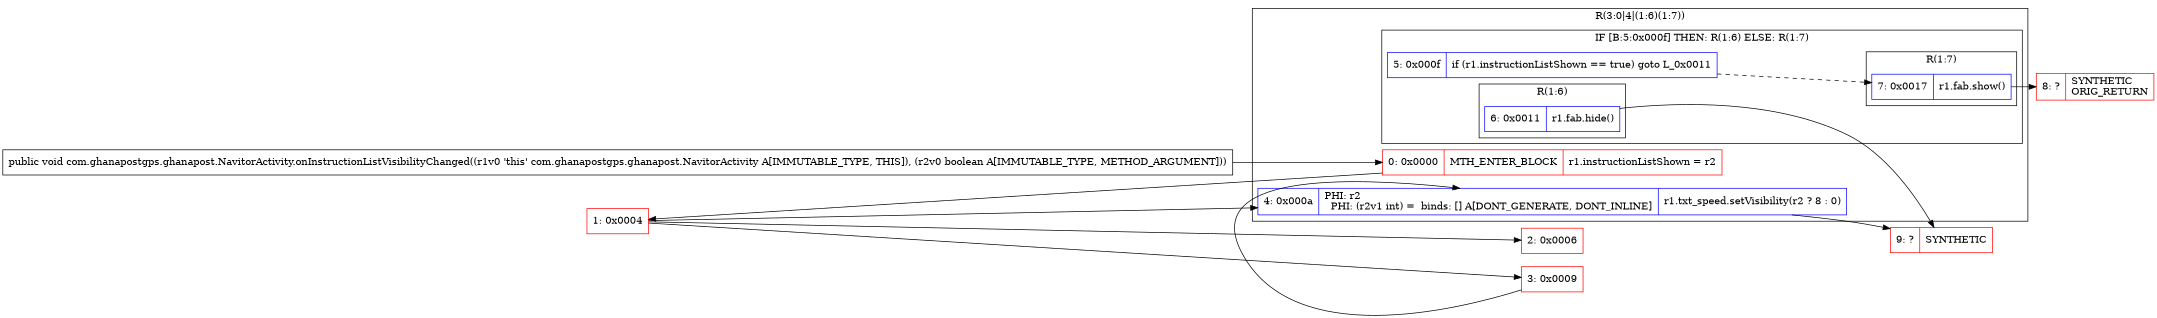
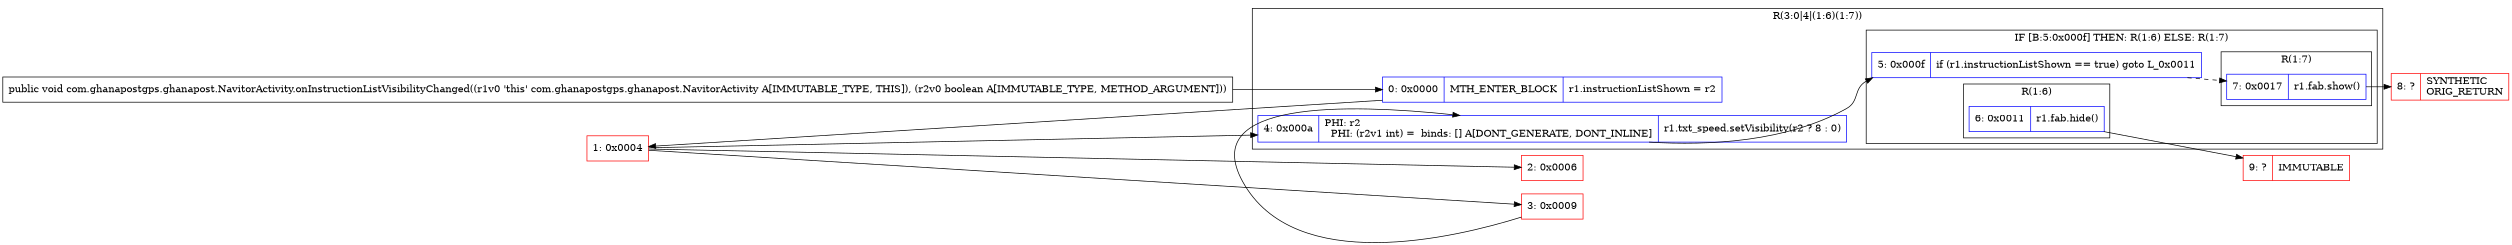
node "0: 0x0000": color red -> blue
edge "4: 0x000a" -> "9: ?": now "4: 0x000a" -> "5: 0x000f"
node "9: ?": text "SYNTHETIC" -> "IMMUTABLE"
